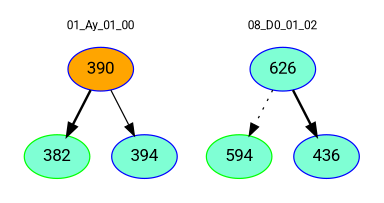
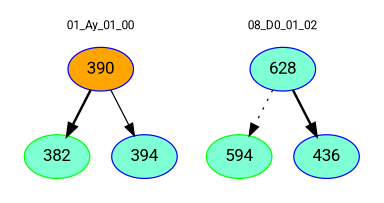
node "626": label "626" -> "628"
